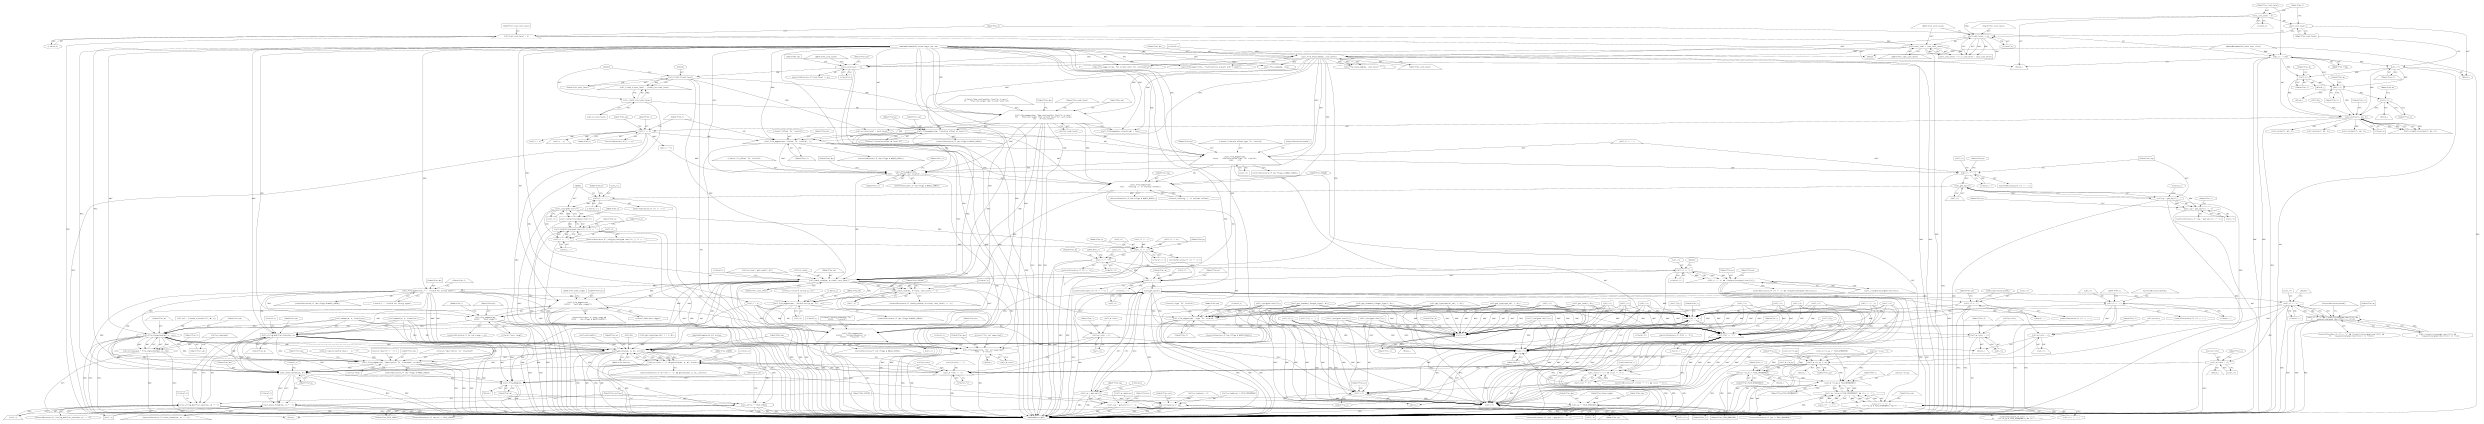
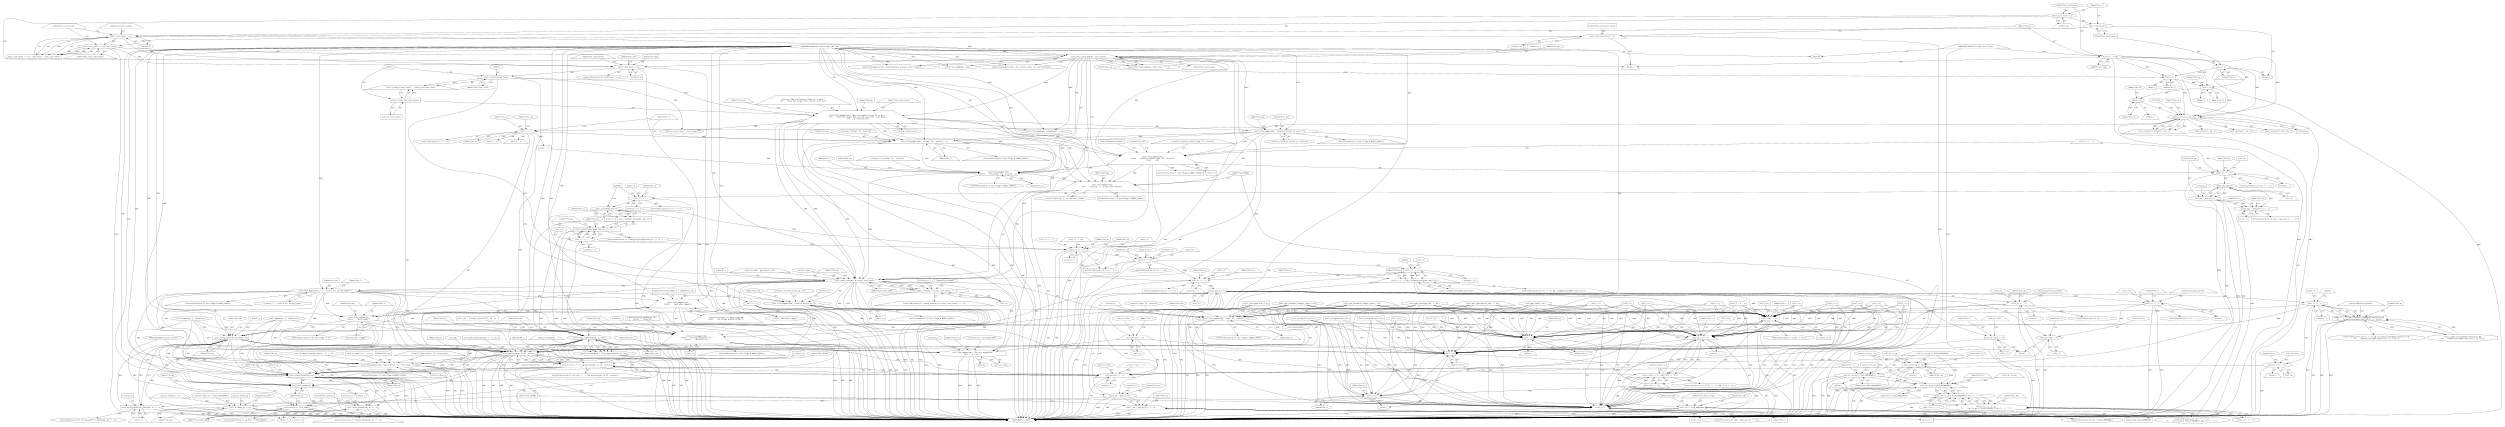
edge "(Call,*l == 'd')" -> "(Literal,'d')": now "(Call,*l == 'd')" -> "(ControlStructure,if (*l == 'u'))"
edge "(Call,get_type(type_tbl, l, &l))" -> "(Call,getvalue(ms, m, &l, action))": now "(Call,get_type(type_tbl, l, &l))" -> "(Call,eatsize(&l))"
